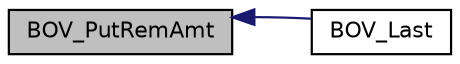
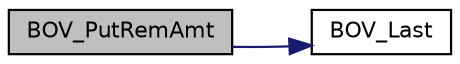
edge "BOV_Last" -> "BOV_PutRemAmt": reversed
